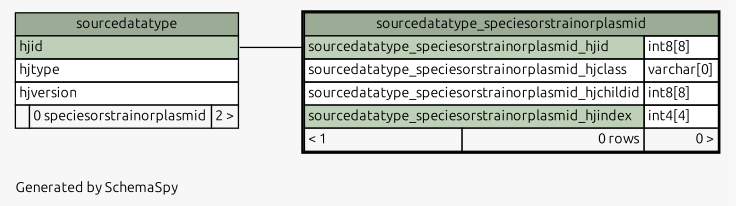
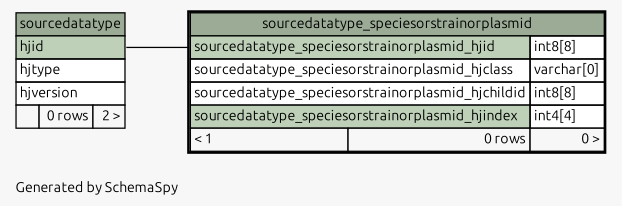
node "sourcedatatype": text "0 speciesorstrainorplasmid" -> "0 rows"
